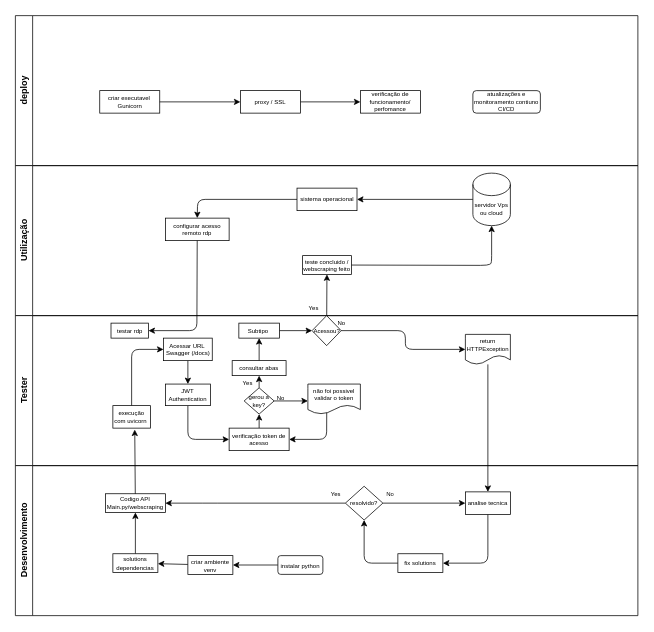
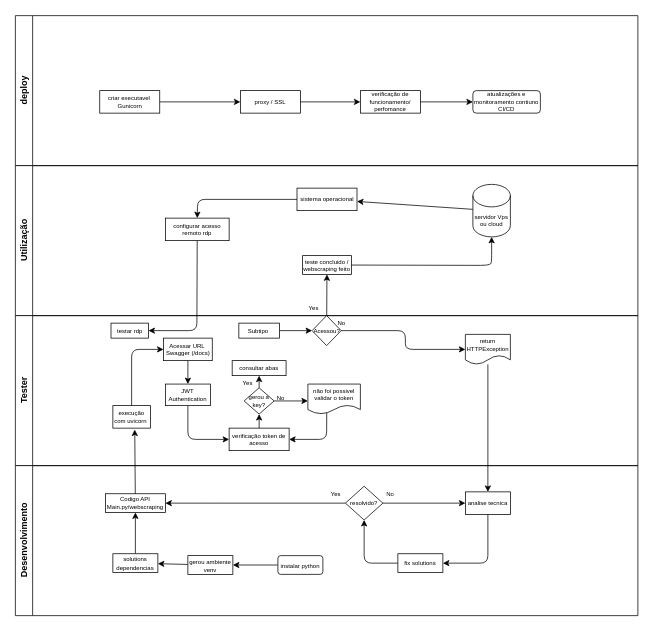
edge "verificação de funcionamento/ perfomance" -> "atualizações e monitoramento contiuno CI/CD": added
node "servidor Vps ou cloud": moved (492, 199) -> (492, 210)
edge "consultar abas" -> "Subtipo": removed
node "criar ambiente venv": label "criar ambiente venv" -> "gerou ambiente venv"
